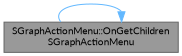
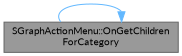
node "SGraphActionMenu::OnGetChildren SGraphActionMenu": label "SGraphActionMenu::OnGetChildren SGraphActionMenu" -> "SGraphActionMenu::OnGetChildren ForCategory"
